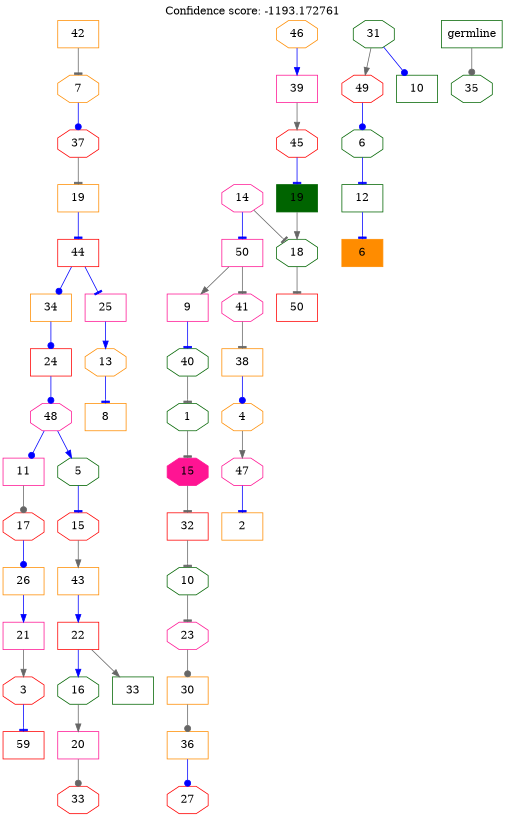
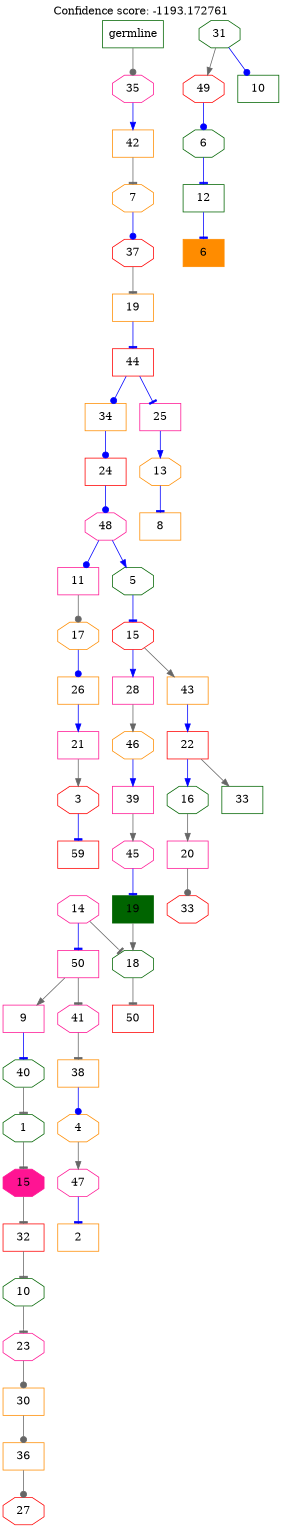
node "35": color darkgreen -> deeppink
edge "35" -> "42": added
node "45": color red -> deeppink
node "17": color red -> darkorange
node "28": added
edge "36" -> "27": color blue -> gray40
